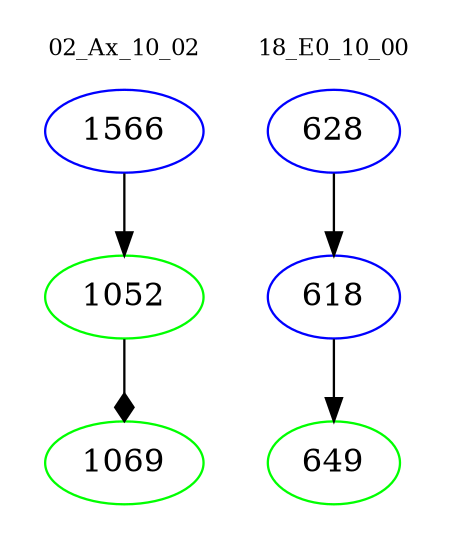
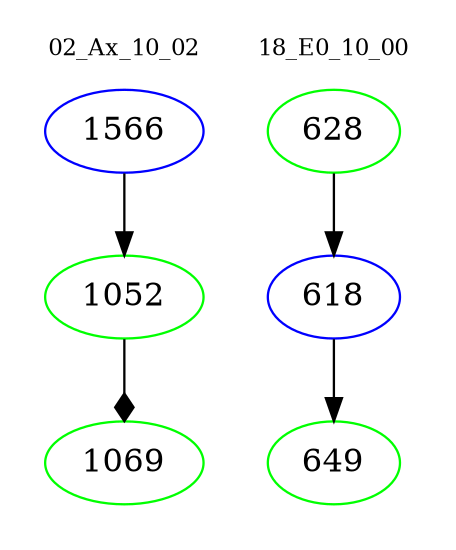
node "628": color blue -> green
